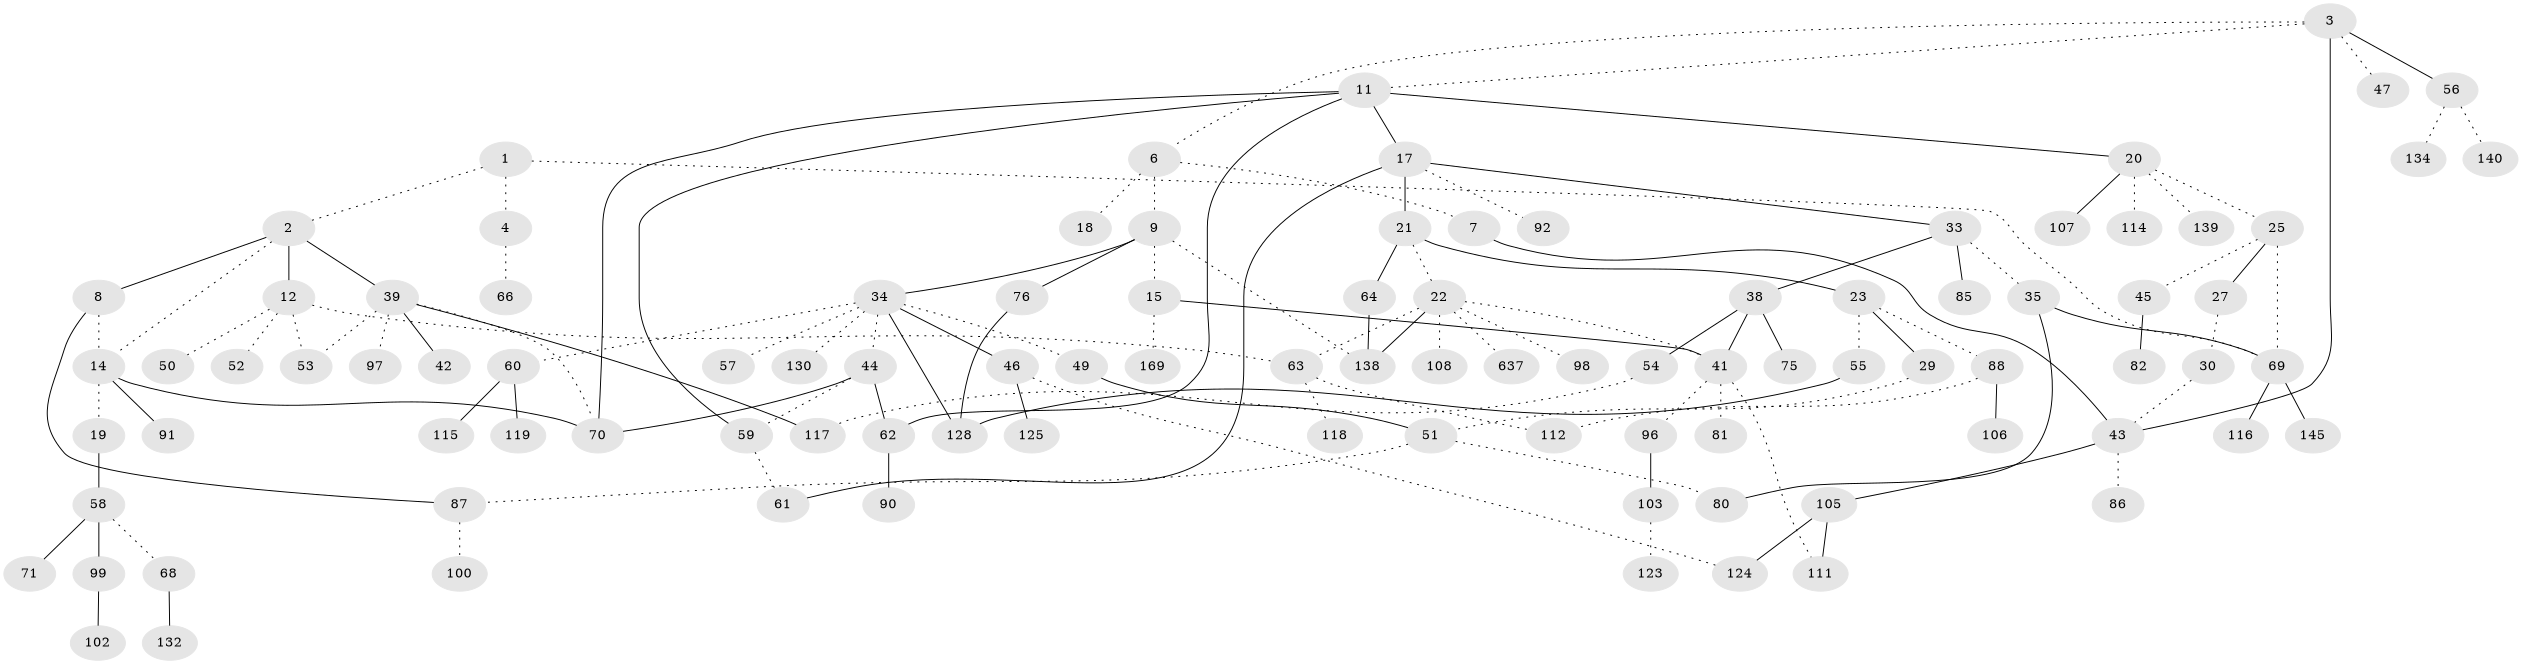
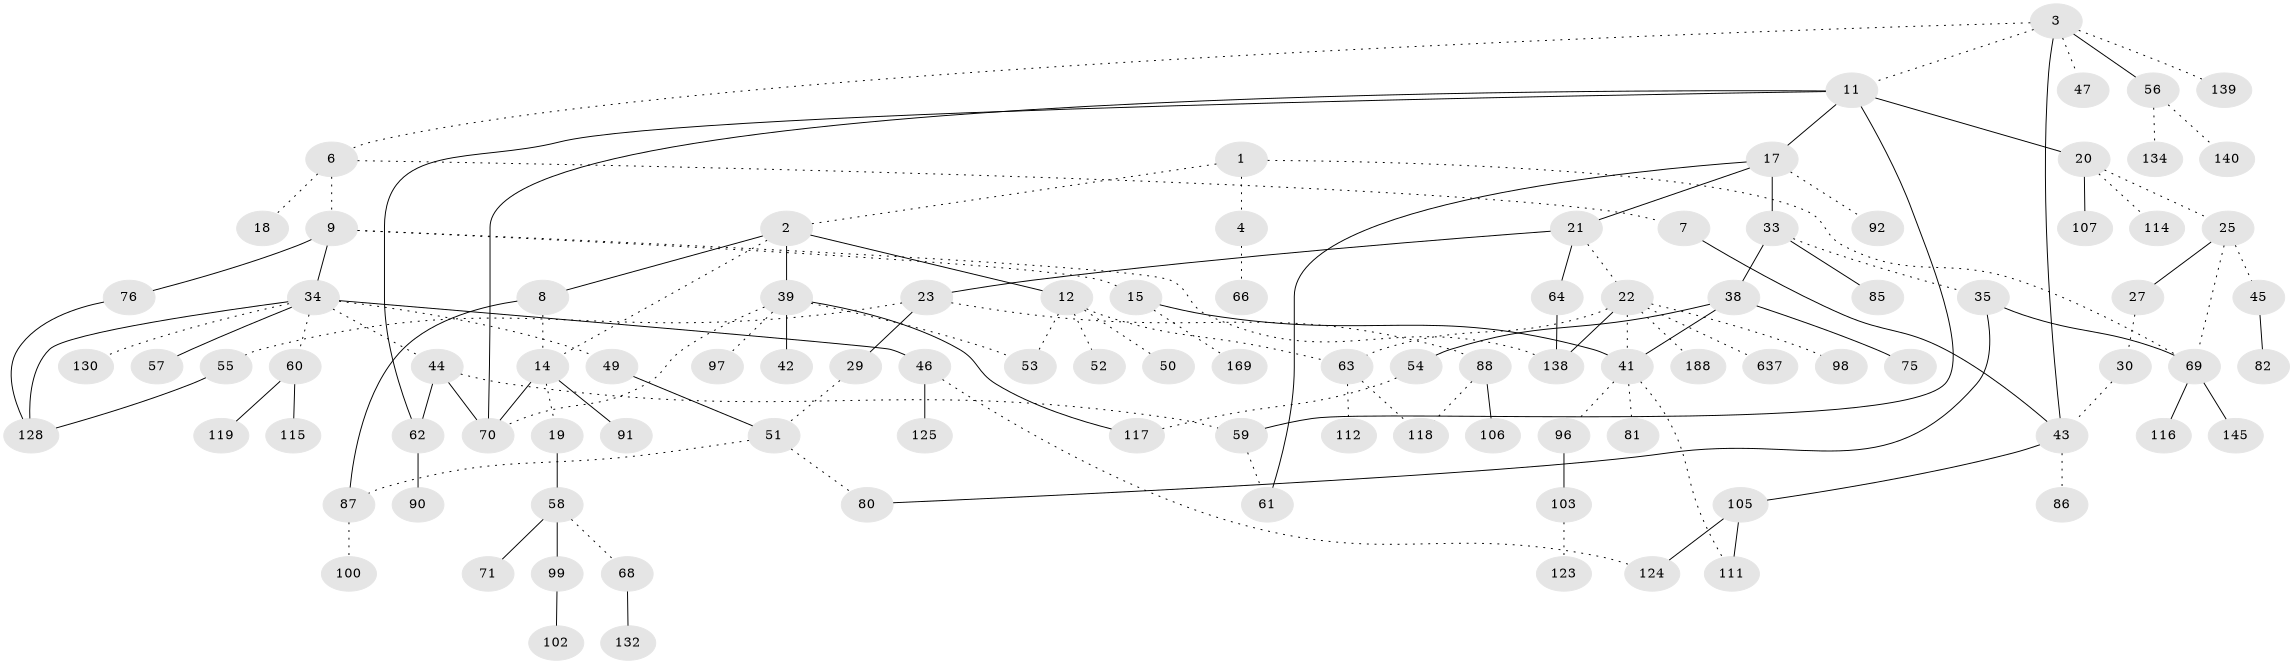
edge "20" -- "139": now "3" -- "139"
edge "34" -- "57": style dotted -> solid
node "108": label "108" -> "188"
edge "88" -- "112": now "88" -- "118"
